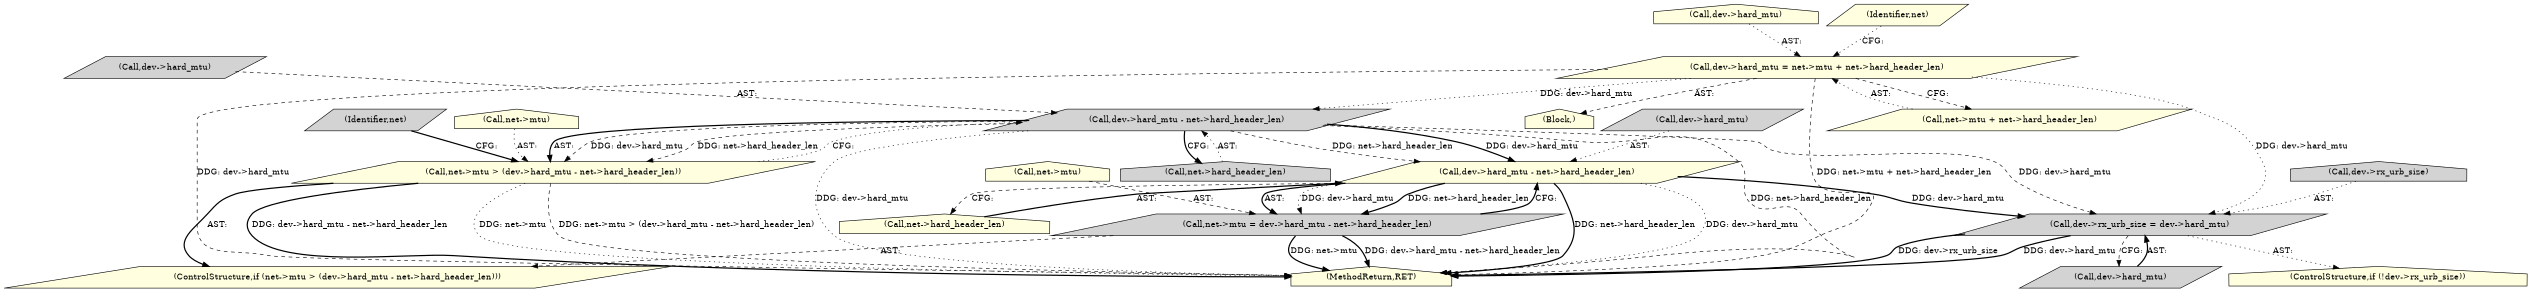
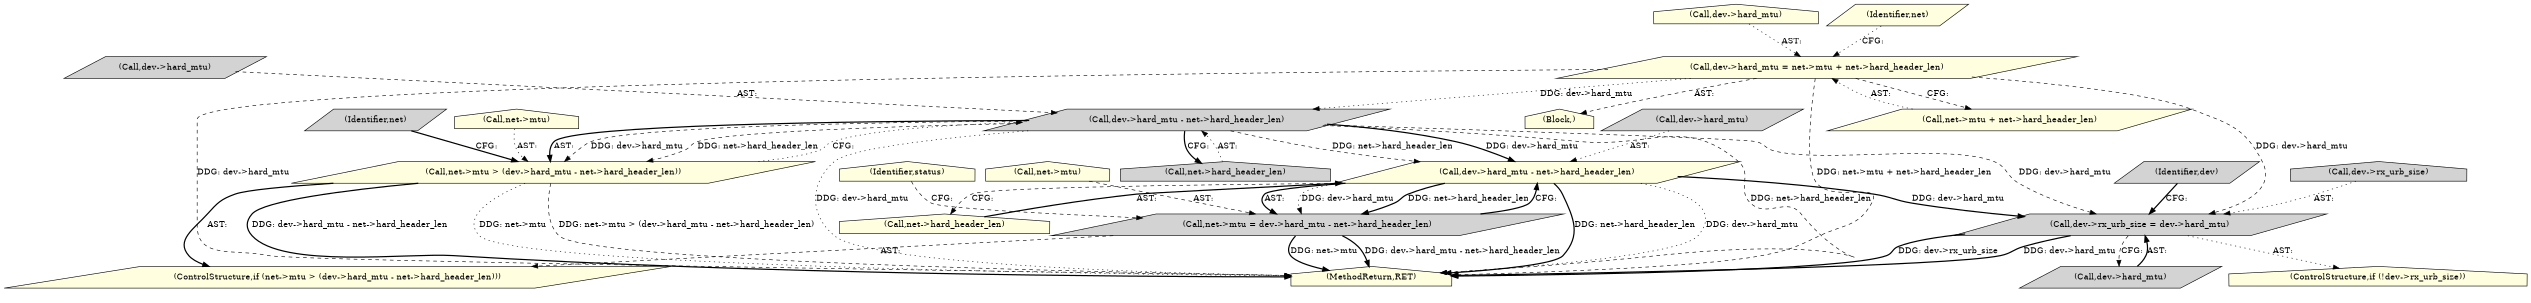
edge "(Call,dev->hard_mtu = net->mtu + net->hard_header_len)" -> "(Call,dev->rx_urb_size = dev->hard_mtu)": style dotted -> dashed
node "(Identifier,status)": added
node "(Identifier,dev)": added
